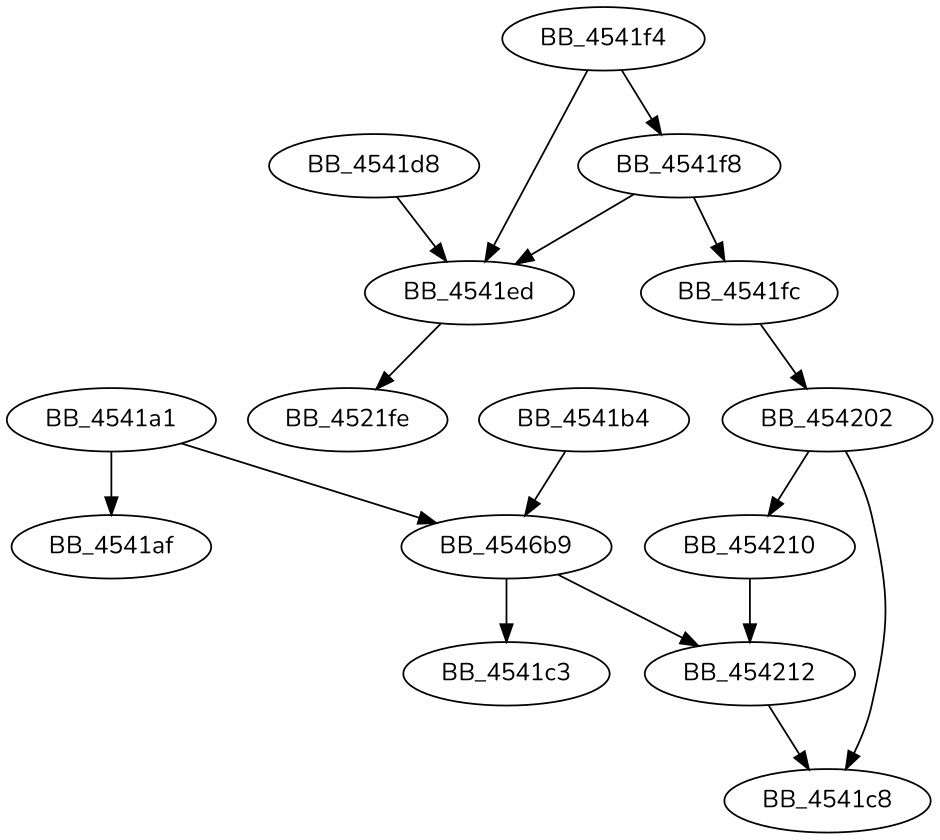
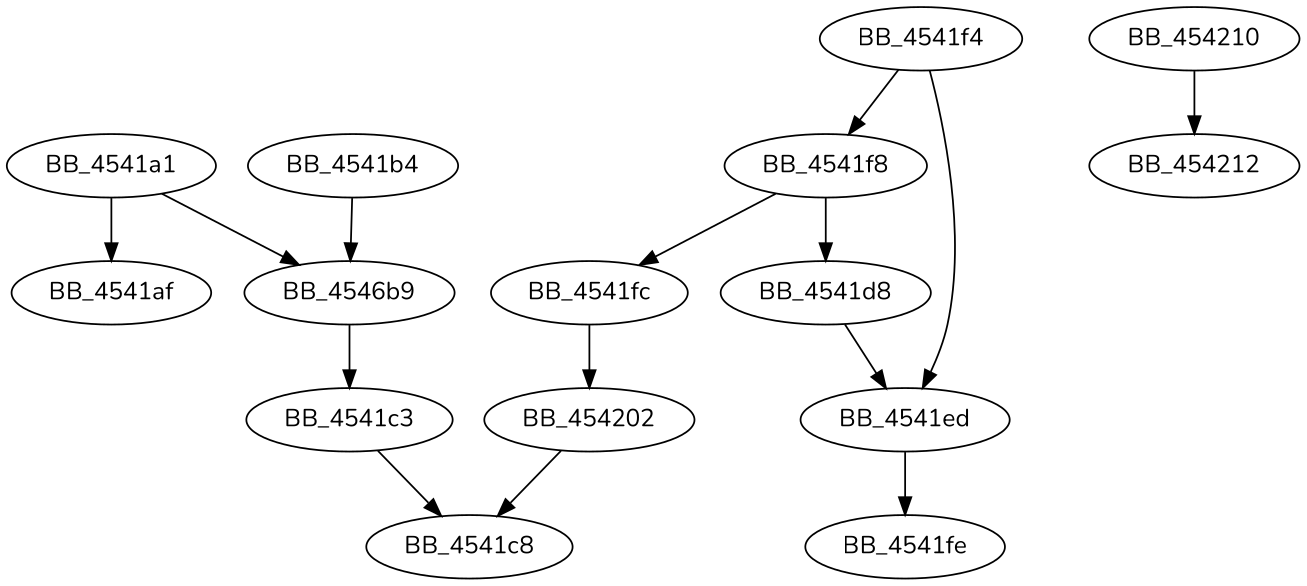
edge "BB_4541f8" -> "BB_4541ed": now "BB_4541f8" -> "BB_4541d8"
node "BB_4521fe": label "BB_4521fe" -> "BB_4541fe"
edge "BB_454202" -> "BB_454210": removed
edge "BB_4546b9" -> "BB_454212": removed
edge "BB_454212" -> "BB_4541c8": now "BB_4541c3" -> "BB_4541c8"
